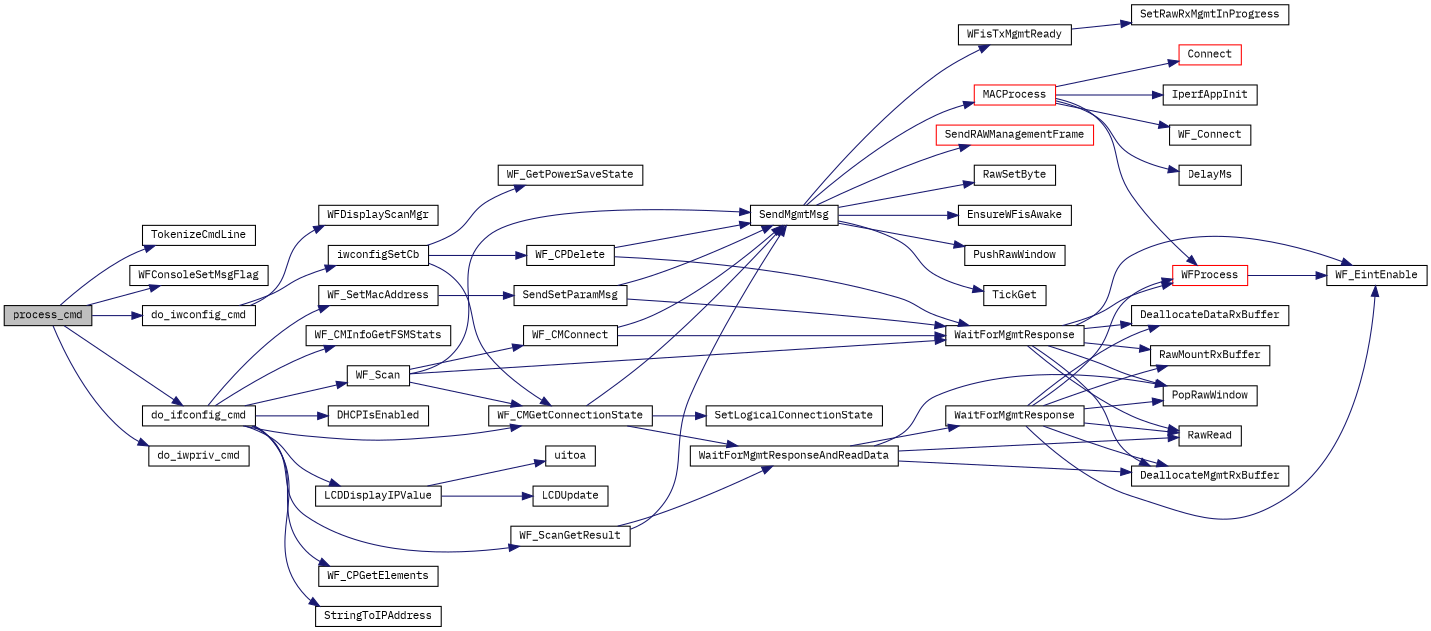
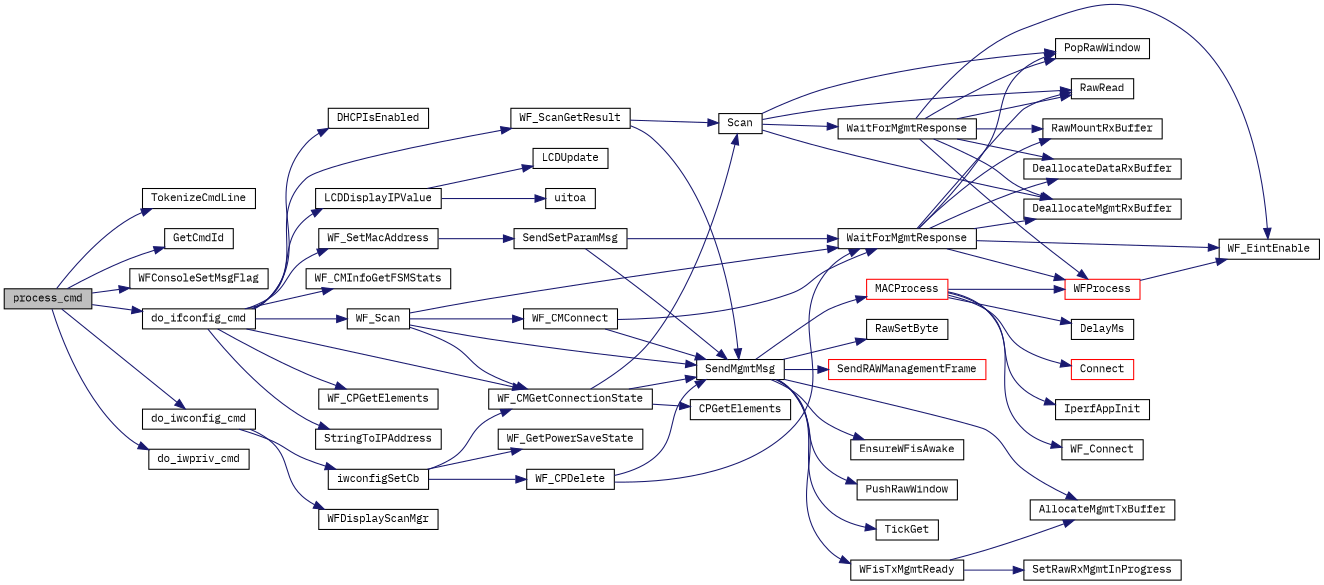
node "GetCmdId": added
node "SetLogicalConnectionState": label "SetLogicalConnectionState" -> "CPGetElements"
node "WaitForMgmtResponseAndReadData": label "WaitForMgmtResponseAndReadData" -> "Scan"
node "AllocateMgmtTxBuffer": added
